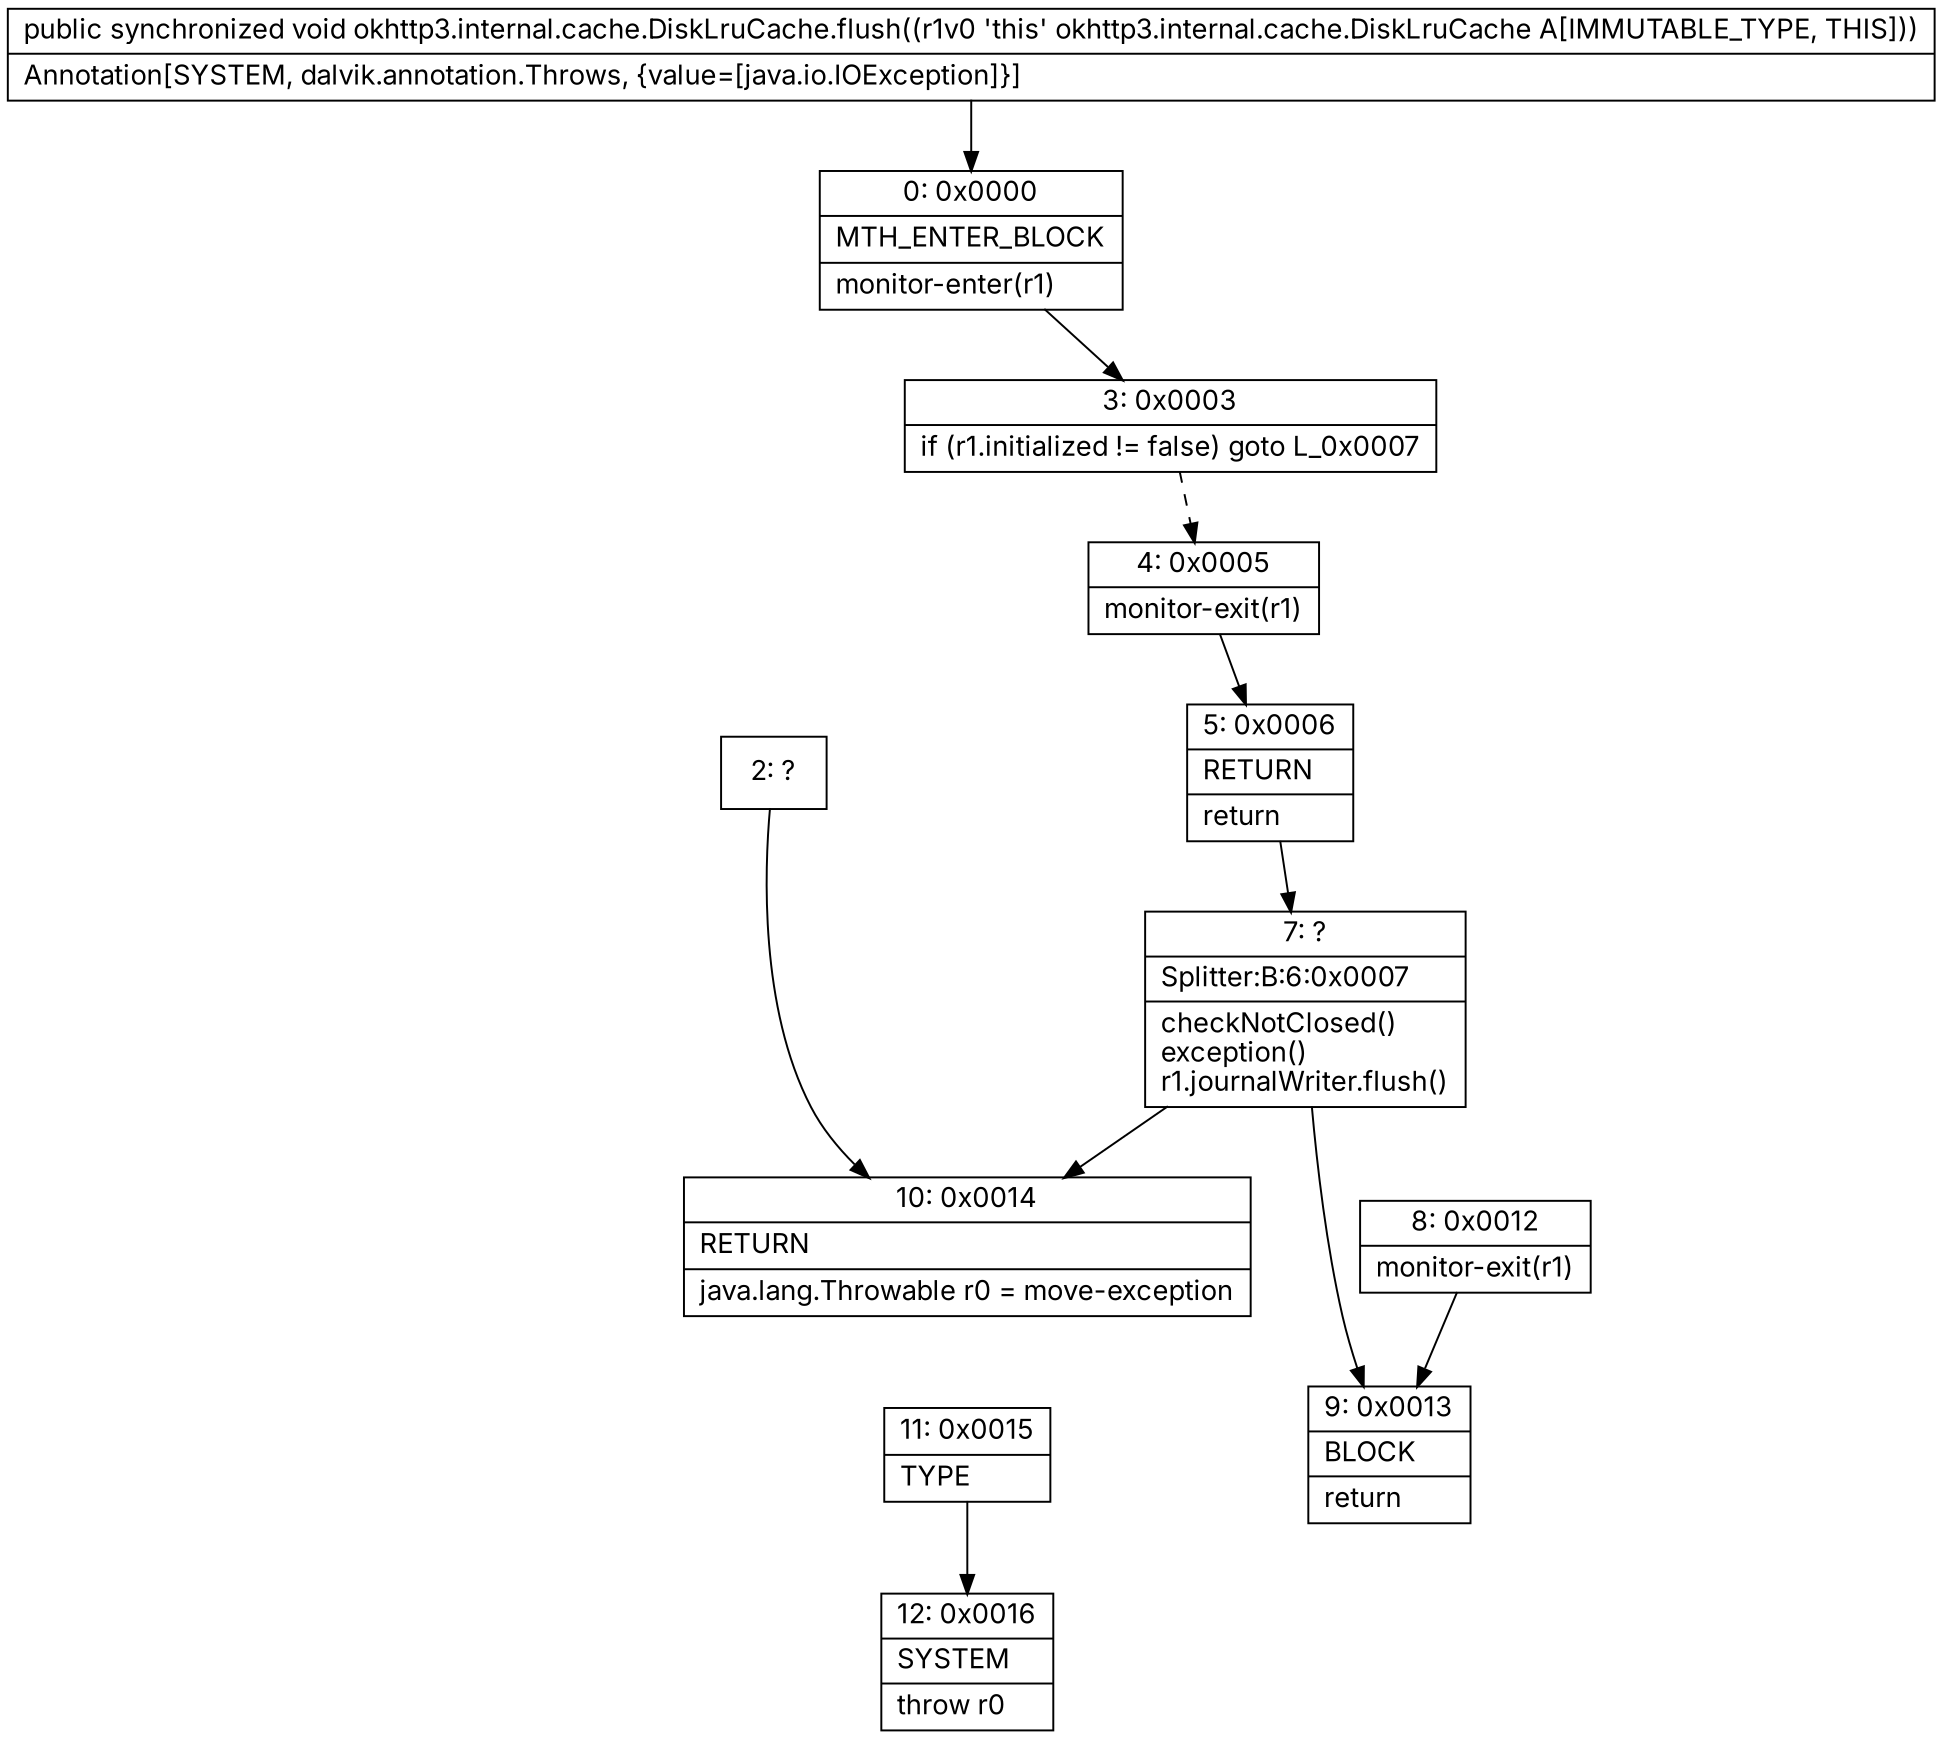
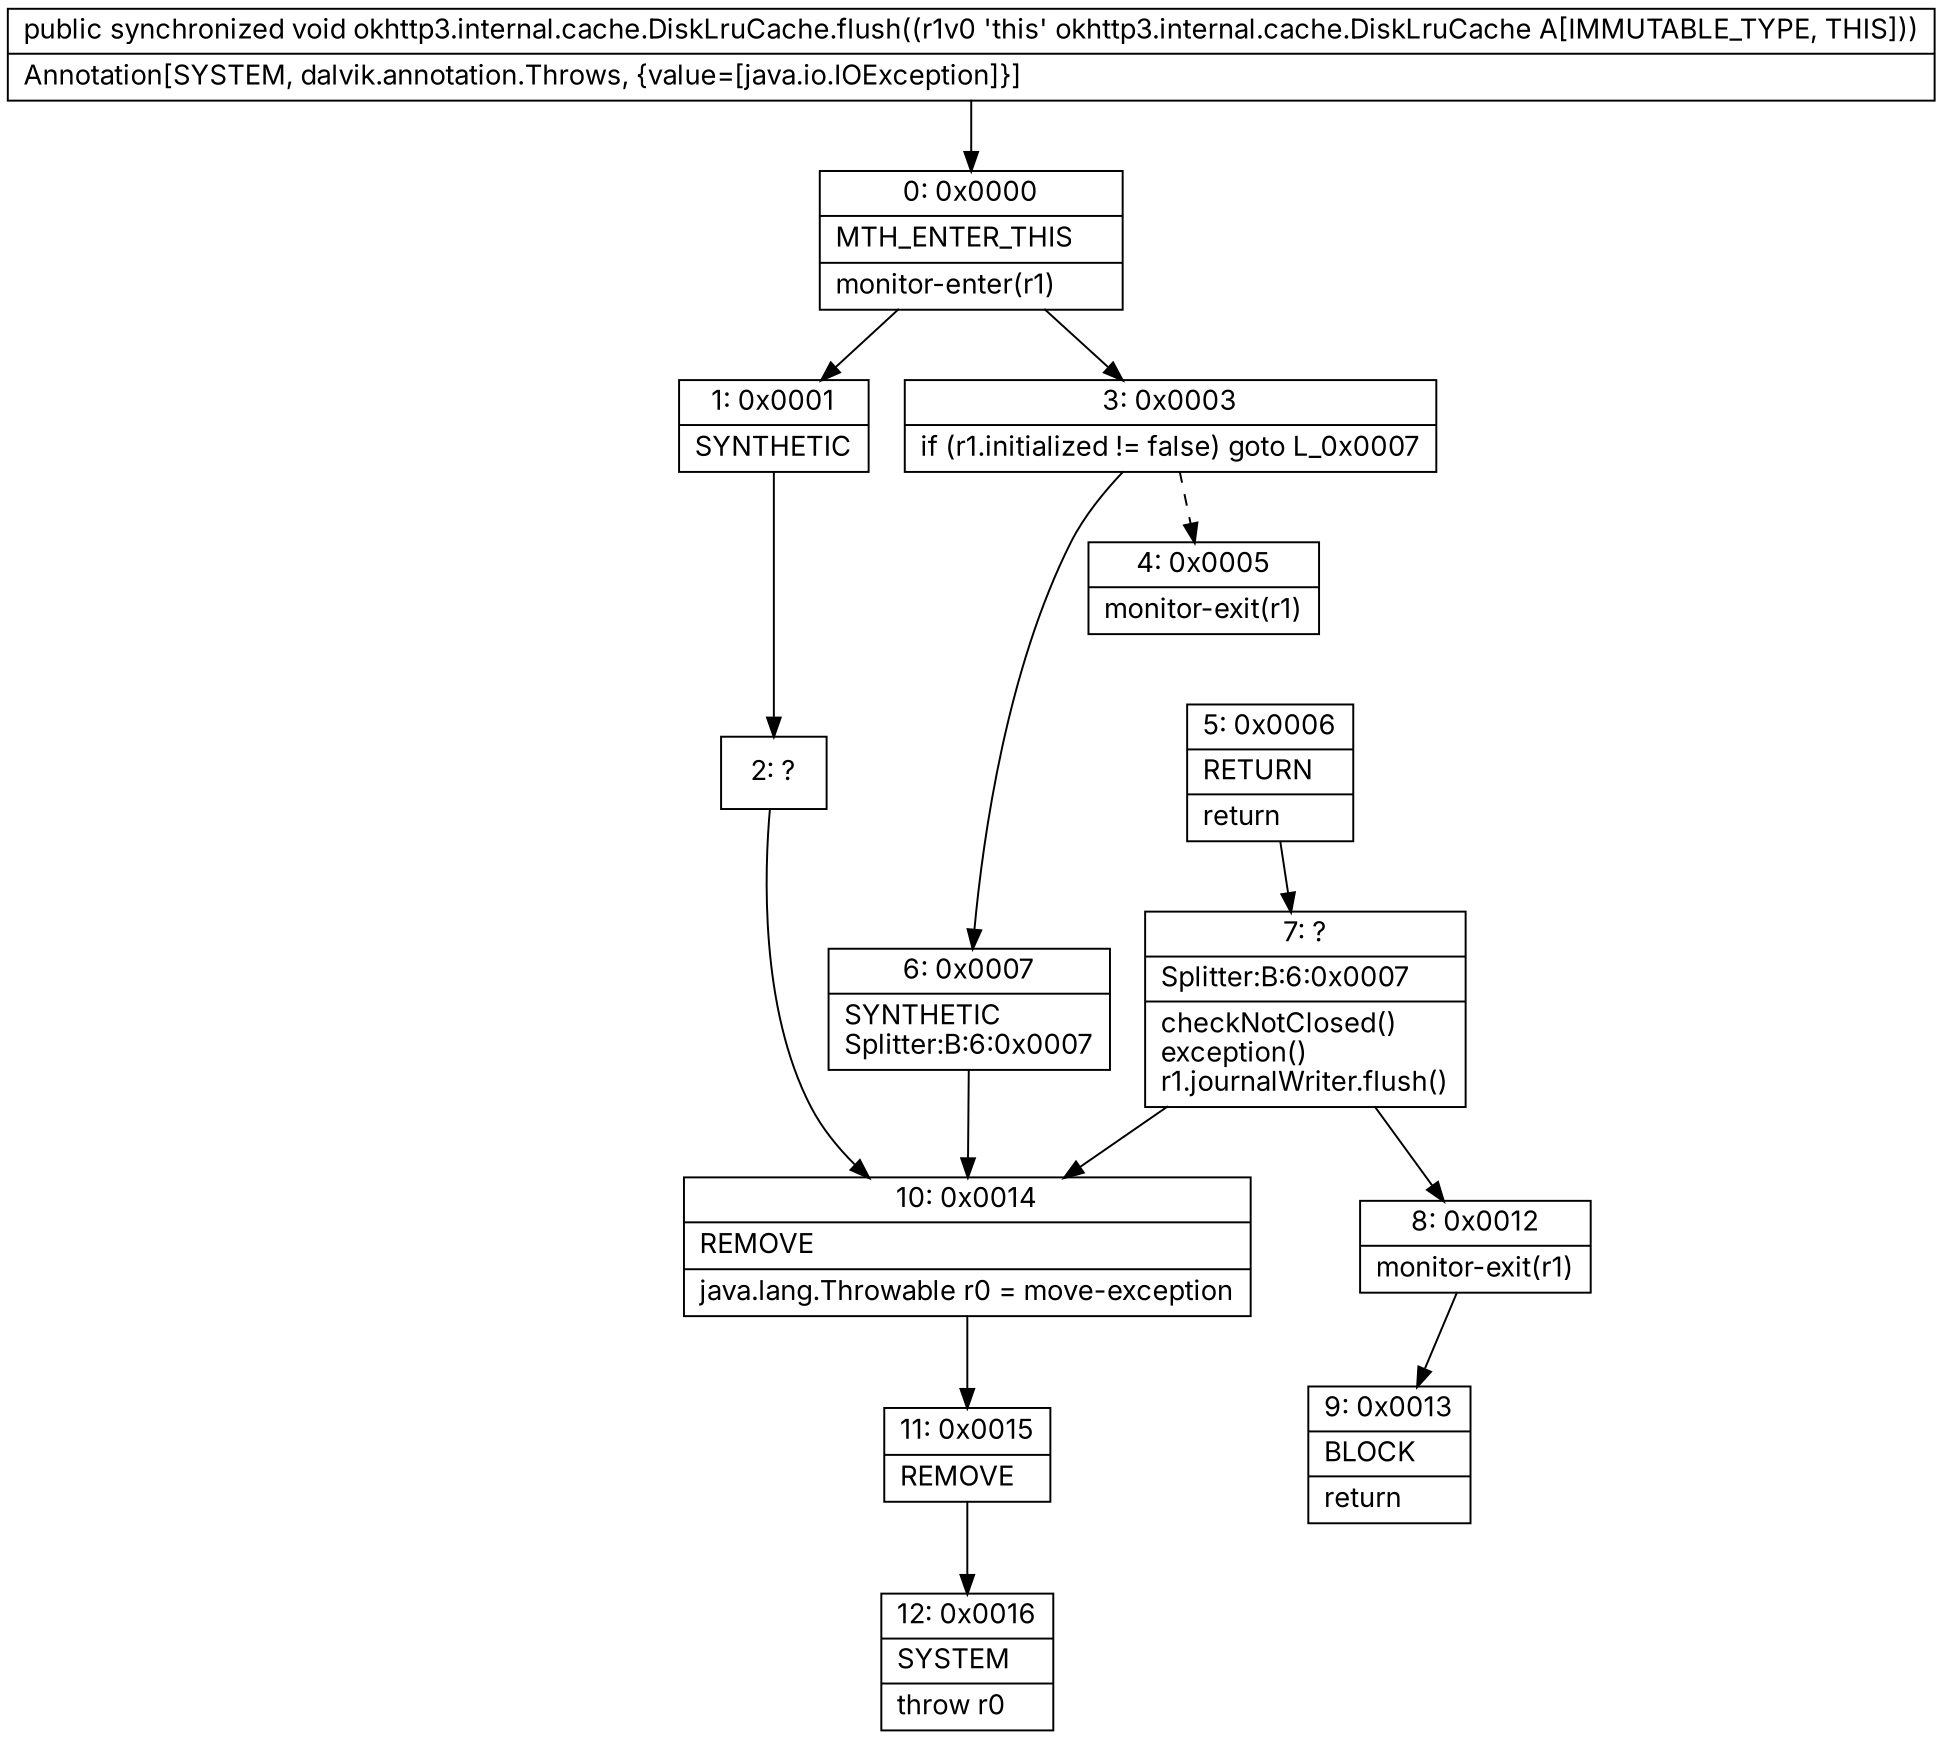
node "0: 0x0000": text "MTH_ENTER_BLOCK" -> "MTH_ENTER_THIS"
node "1: 0x0001": added
edge "4: 0x0005" -> "5: 0x0006": removed
node "6: 0x0007": added
edge "7: ?" -> "9: 0x0013": now "7: ?" -> "8: 0x0012"
node "10: 0x0014": text "RETURN" -> "REMOVE"
edge "10: 0x0014" -> "11: 0x0015": added
node "11: 0x0015": text "TYPE" -> "REMOVE"
